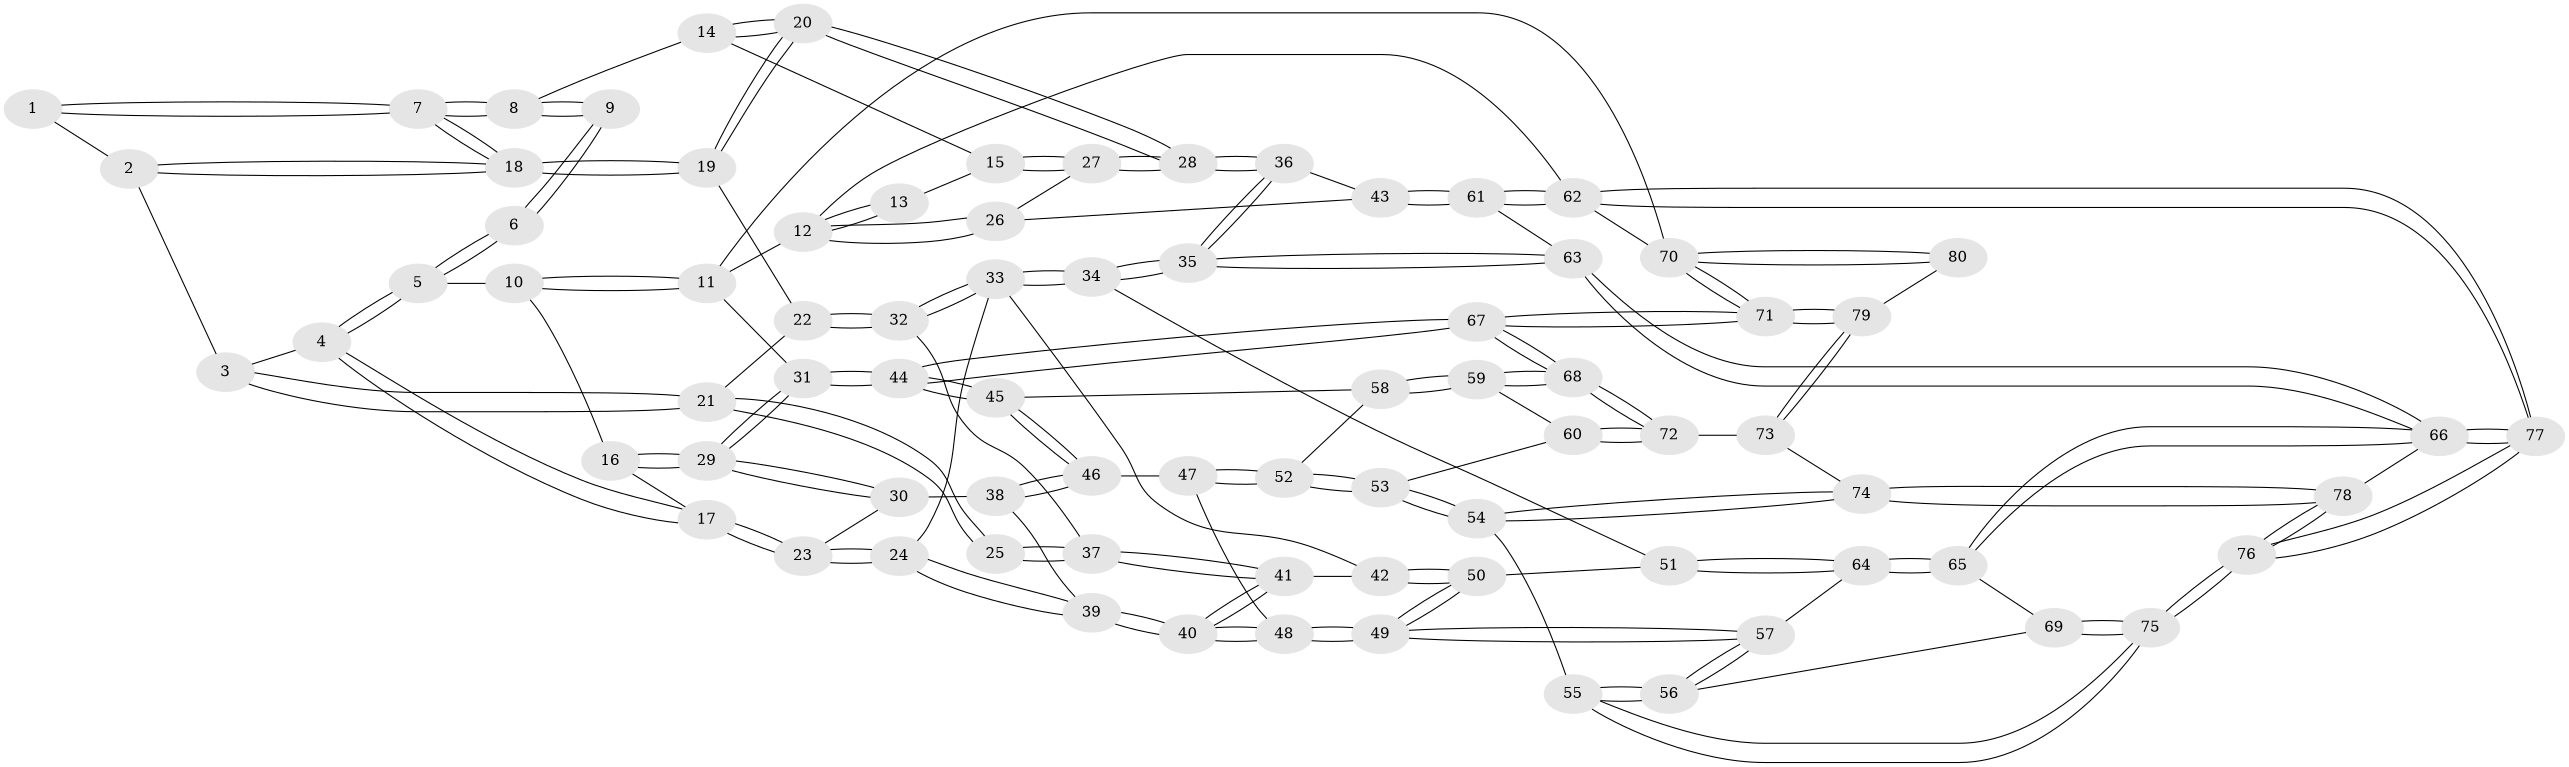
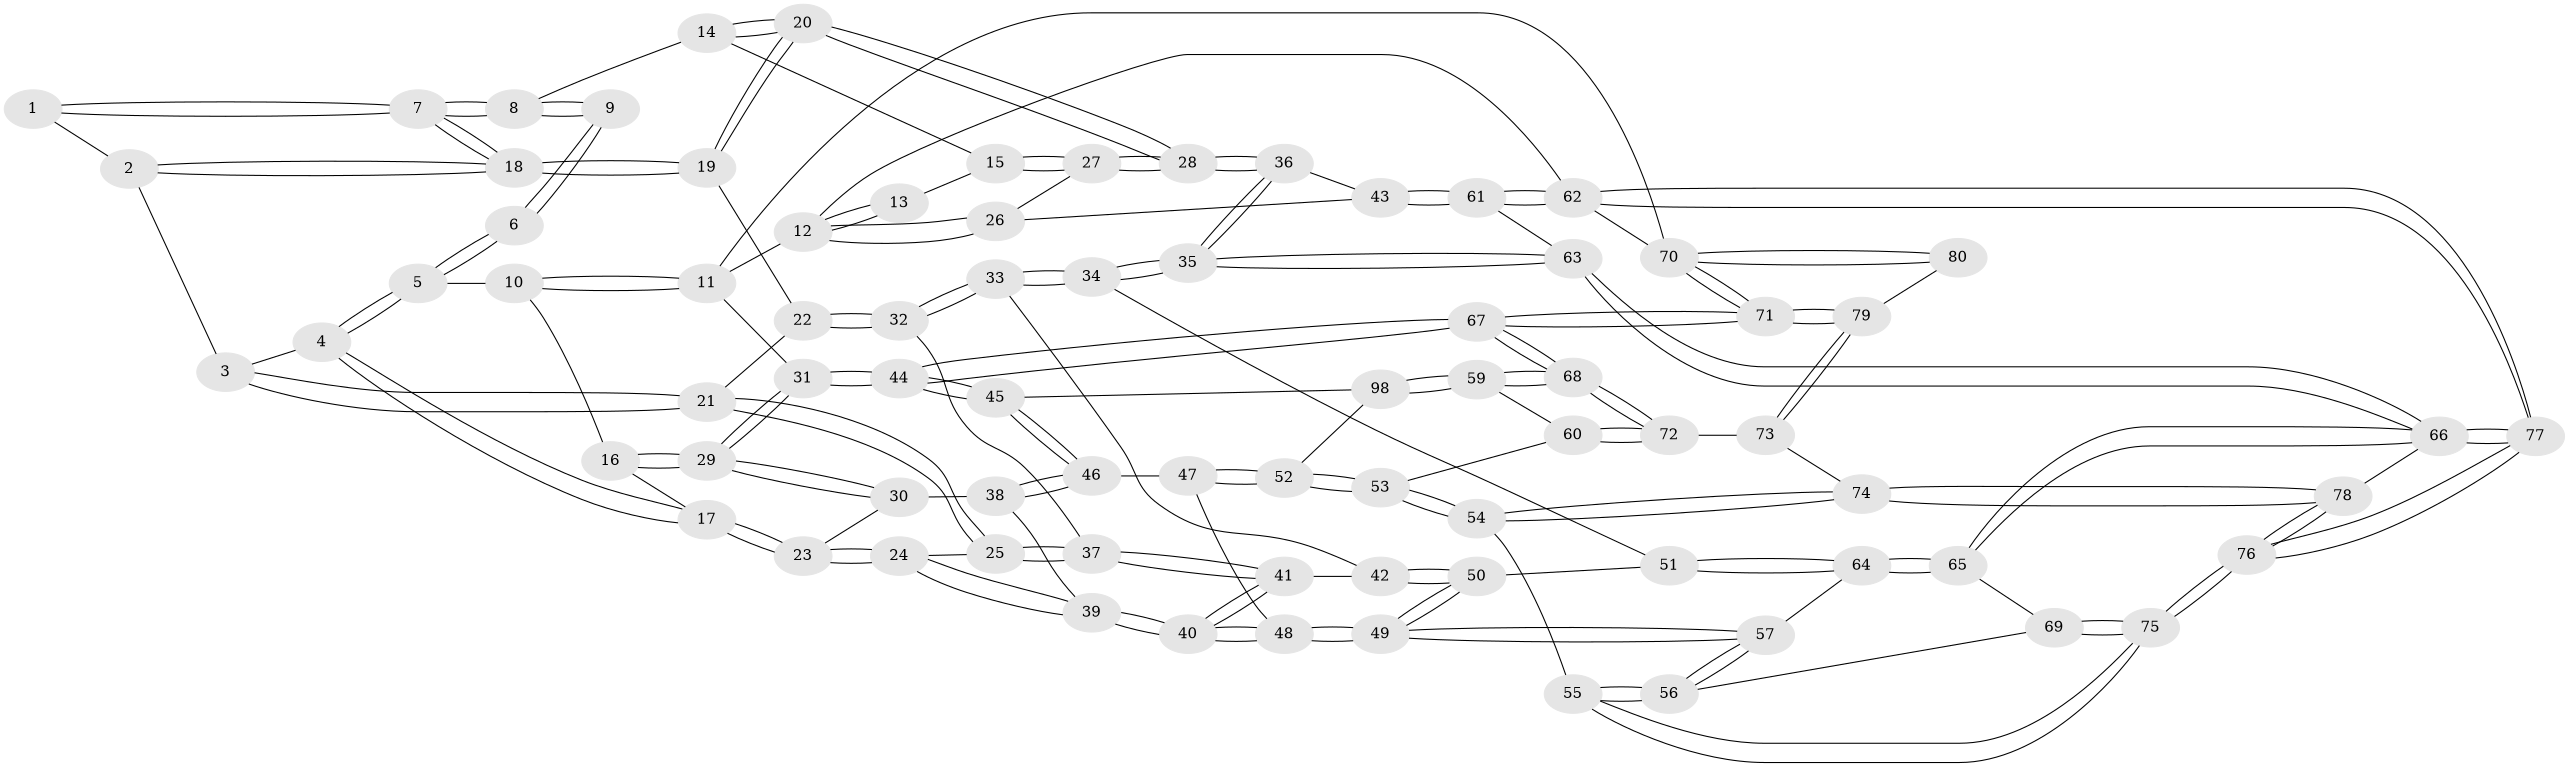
node "58": label "58" -> "98"
edge "33" -- "24": now "25" -- "24"
